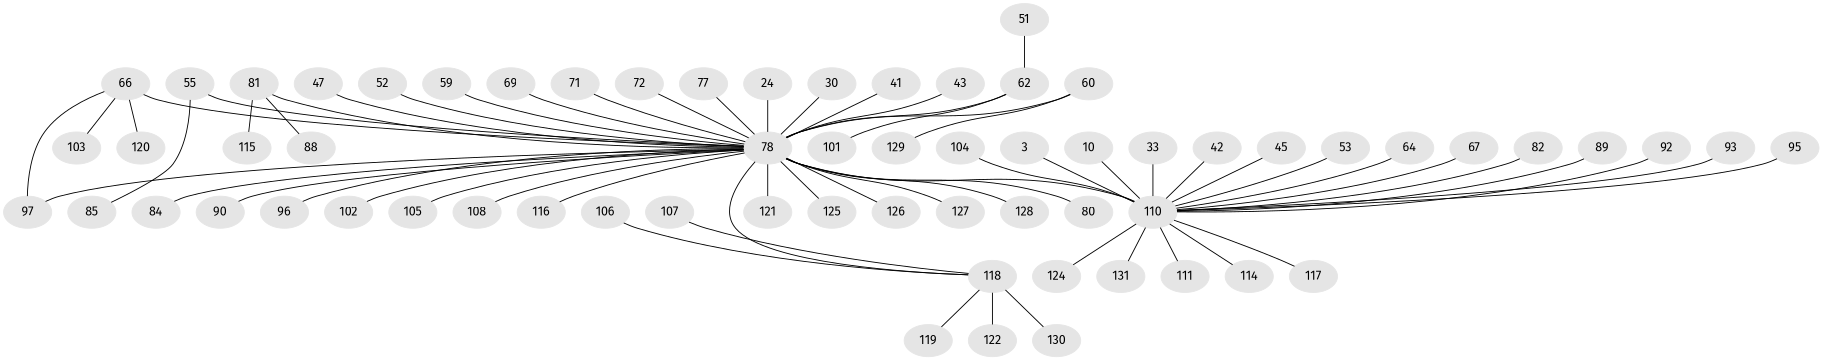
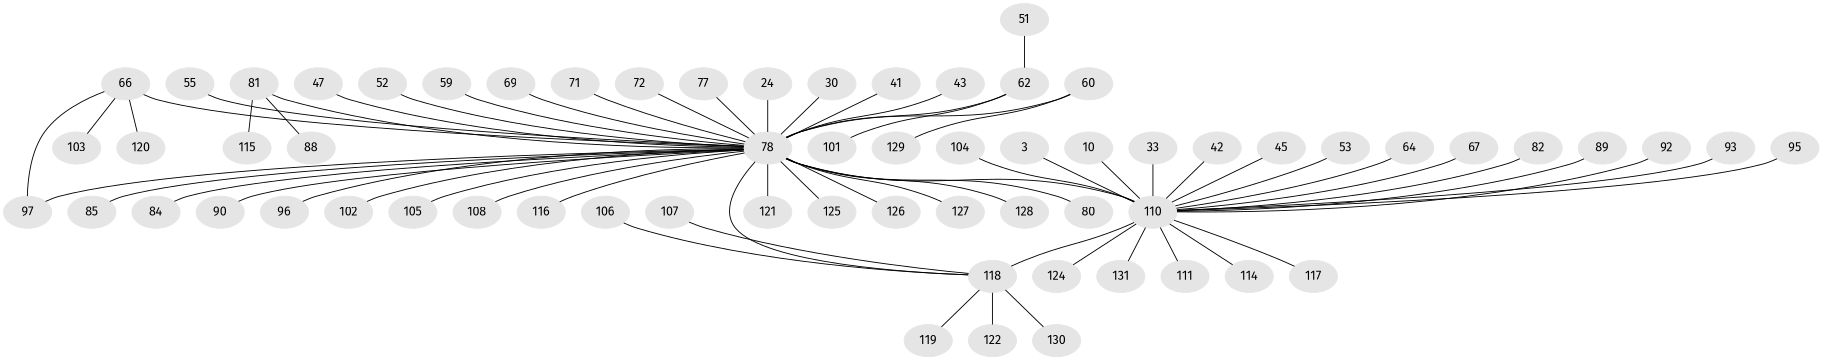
edge "55" -- "85": now "78" -- "85"
edge "110" -- "118": added
